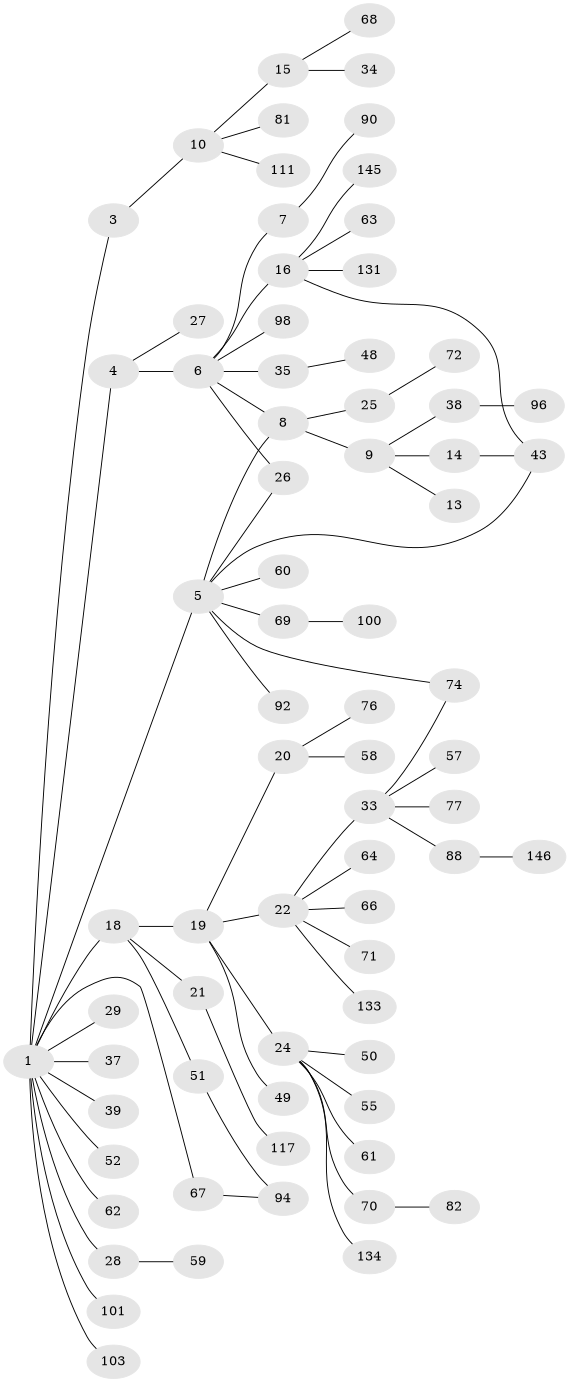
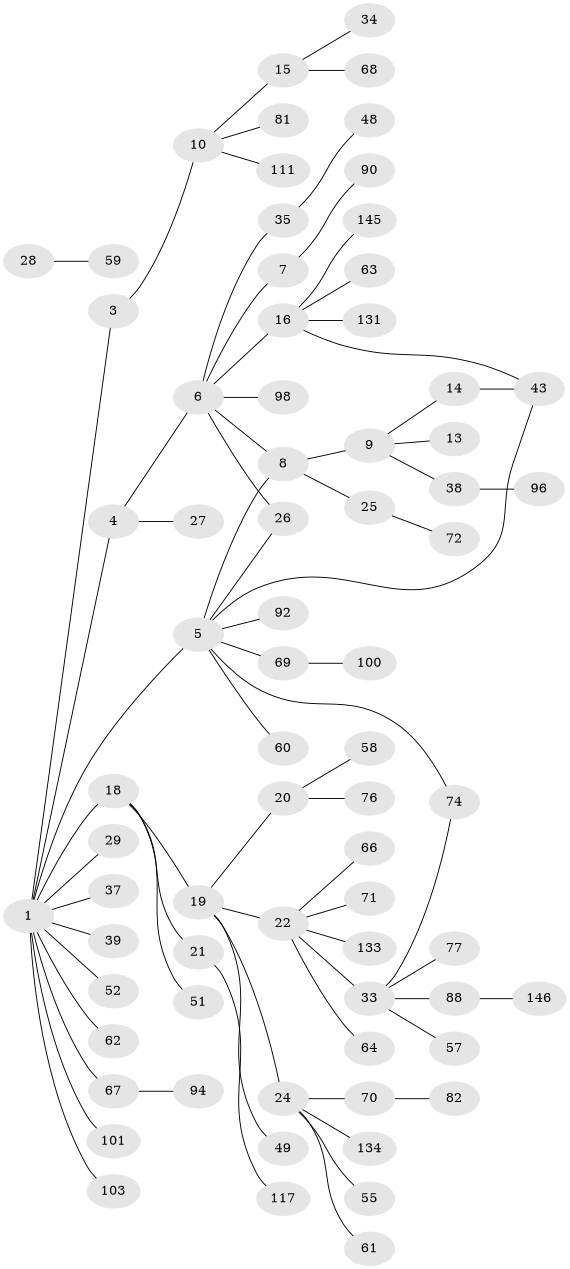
node "50": removed
edge "51" -- "94": removed
edge "1" -- "28": removed
